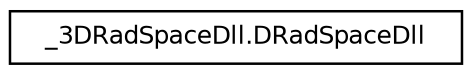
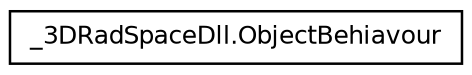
node "_3DRadSpaceDll.DRadSpaceDll": label "_3DRadSpaceDll.DRadSpaceDll" -> "_3DRadSpaceDll.ObjectBehiavour"
